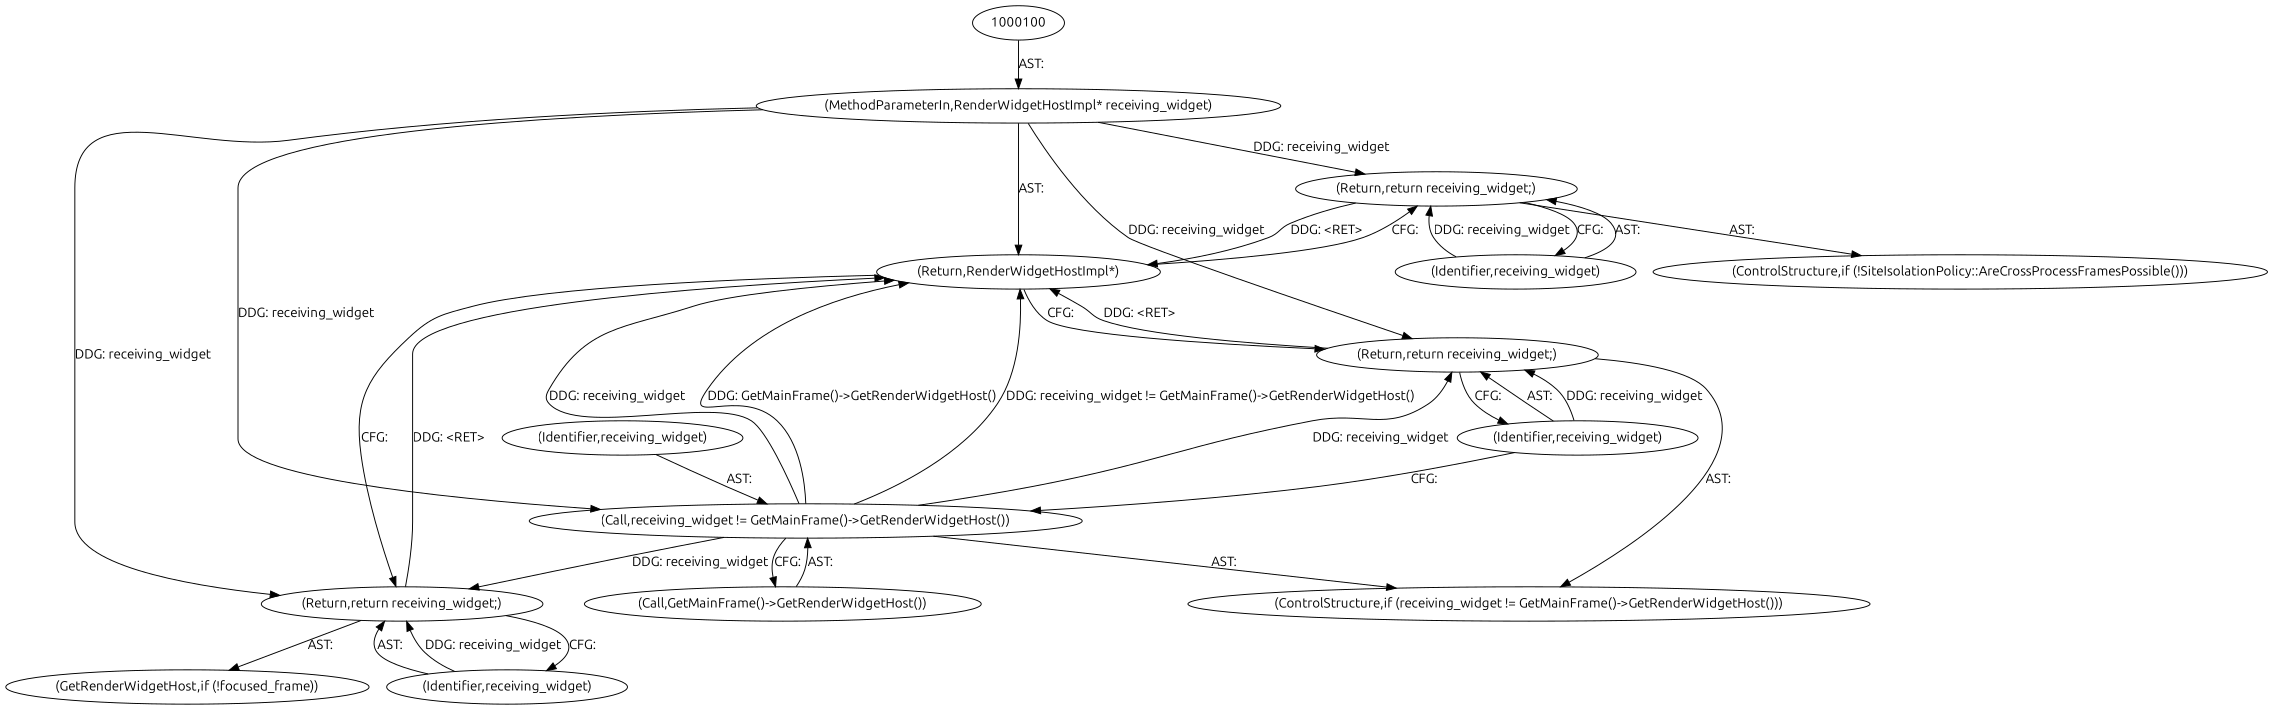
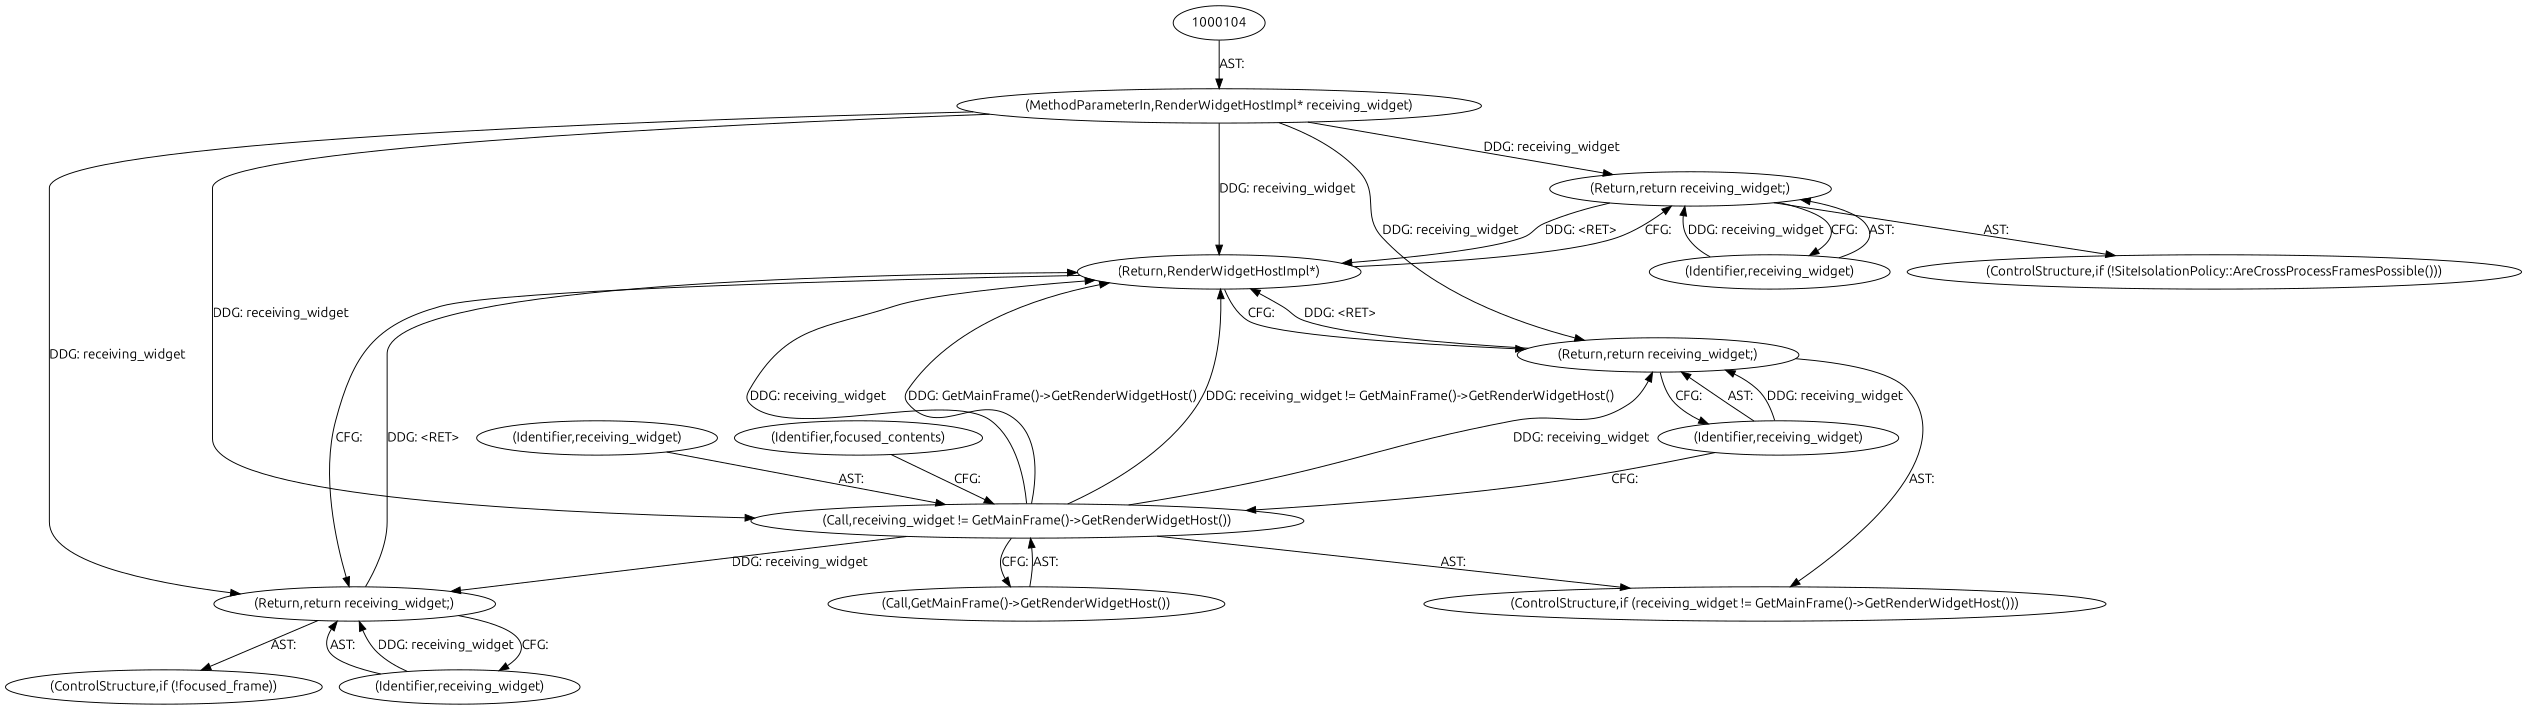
node "1000100": label "1000100" -> "1000104"
edge "(MethodParameterIn,RenderWidgetHostImpl* receiving_widget)" -> "(Return,RenderWidgetHostImpl*)": label "AST: " -> "DDG: receiving_widget"
node "(Identifier,focused_contents)": added
node "(GetRenderWidgetHost,if (!focused_frame))": label "(GetRenderWidgetHost,if (!focused_frame))" -> "(ControlStructure,if (!focused_frame))"
